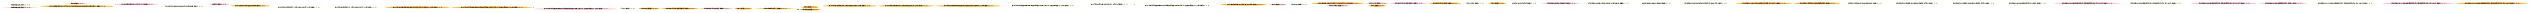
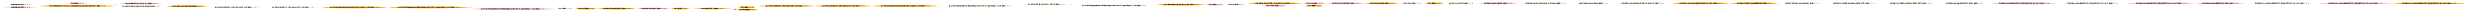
node "addSomeEvents(1)@@@4@@@['0', '0', '1']": removed
